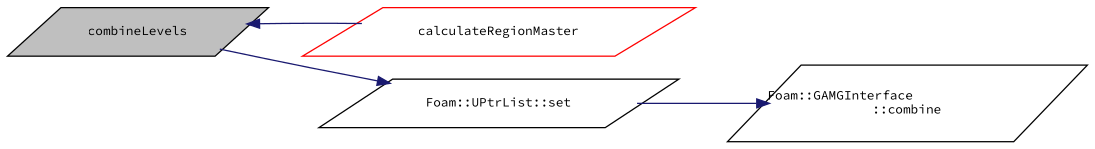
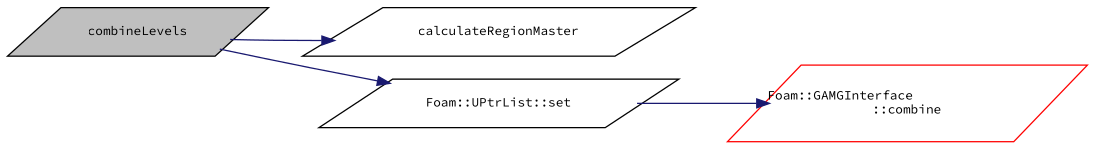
edge "calculateRegionMaster" -> "combineLevels": reversed
node "calculateRegionMaster": color red -> black
node "Foam::GAMGInterface ::combine": color black -> red
